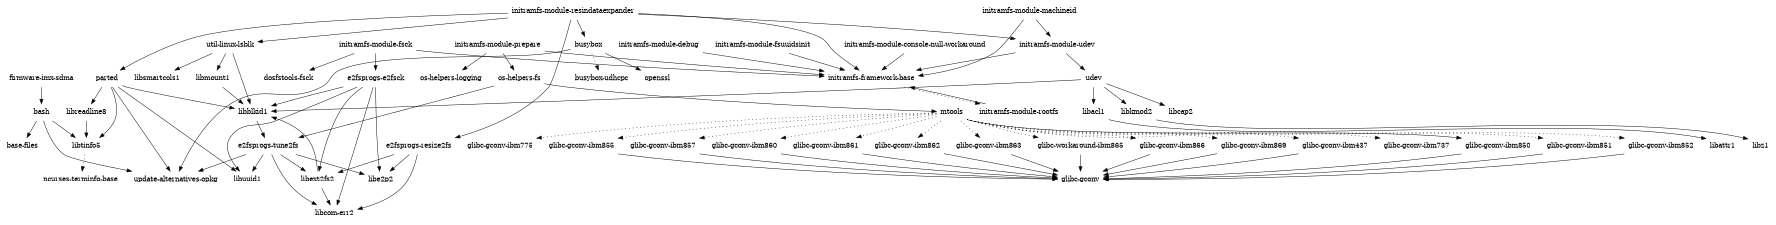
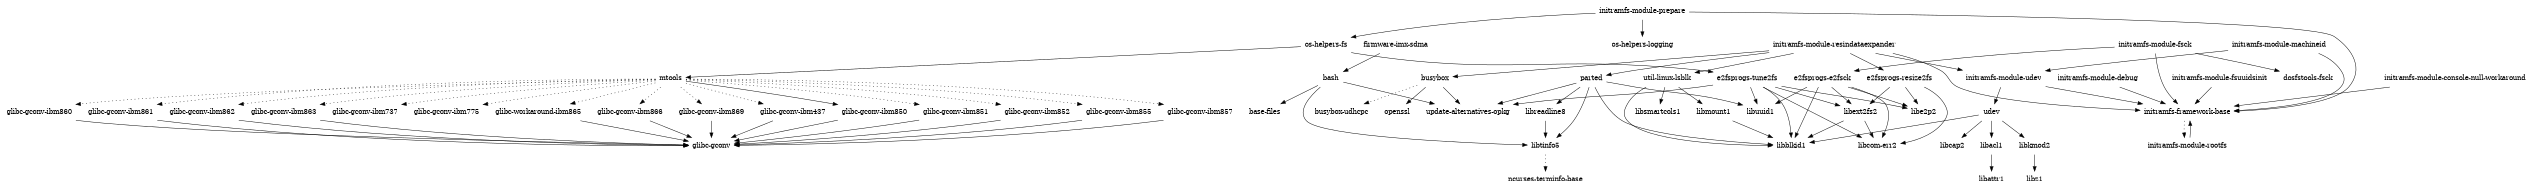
edge "libblkid1" -> "e2fsprogs-tune2fs": reversed
